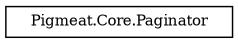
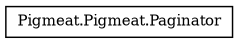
node "Pigmeat.Core.Paginator": label "Pigmeat.Core.Paginator" -> "Pigmeat.Pigmeat.Paginator"
